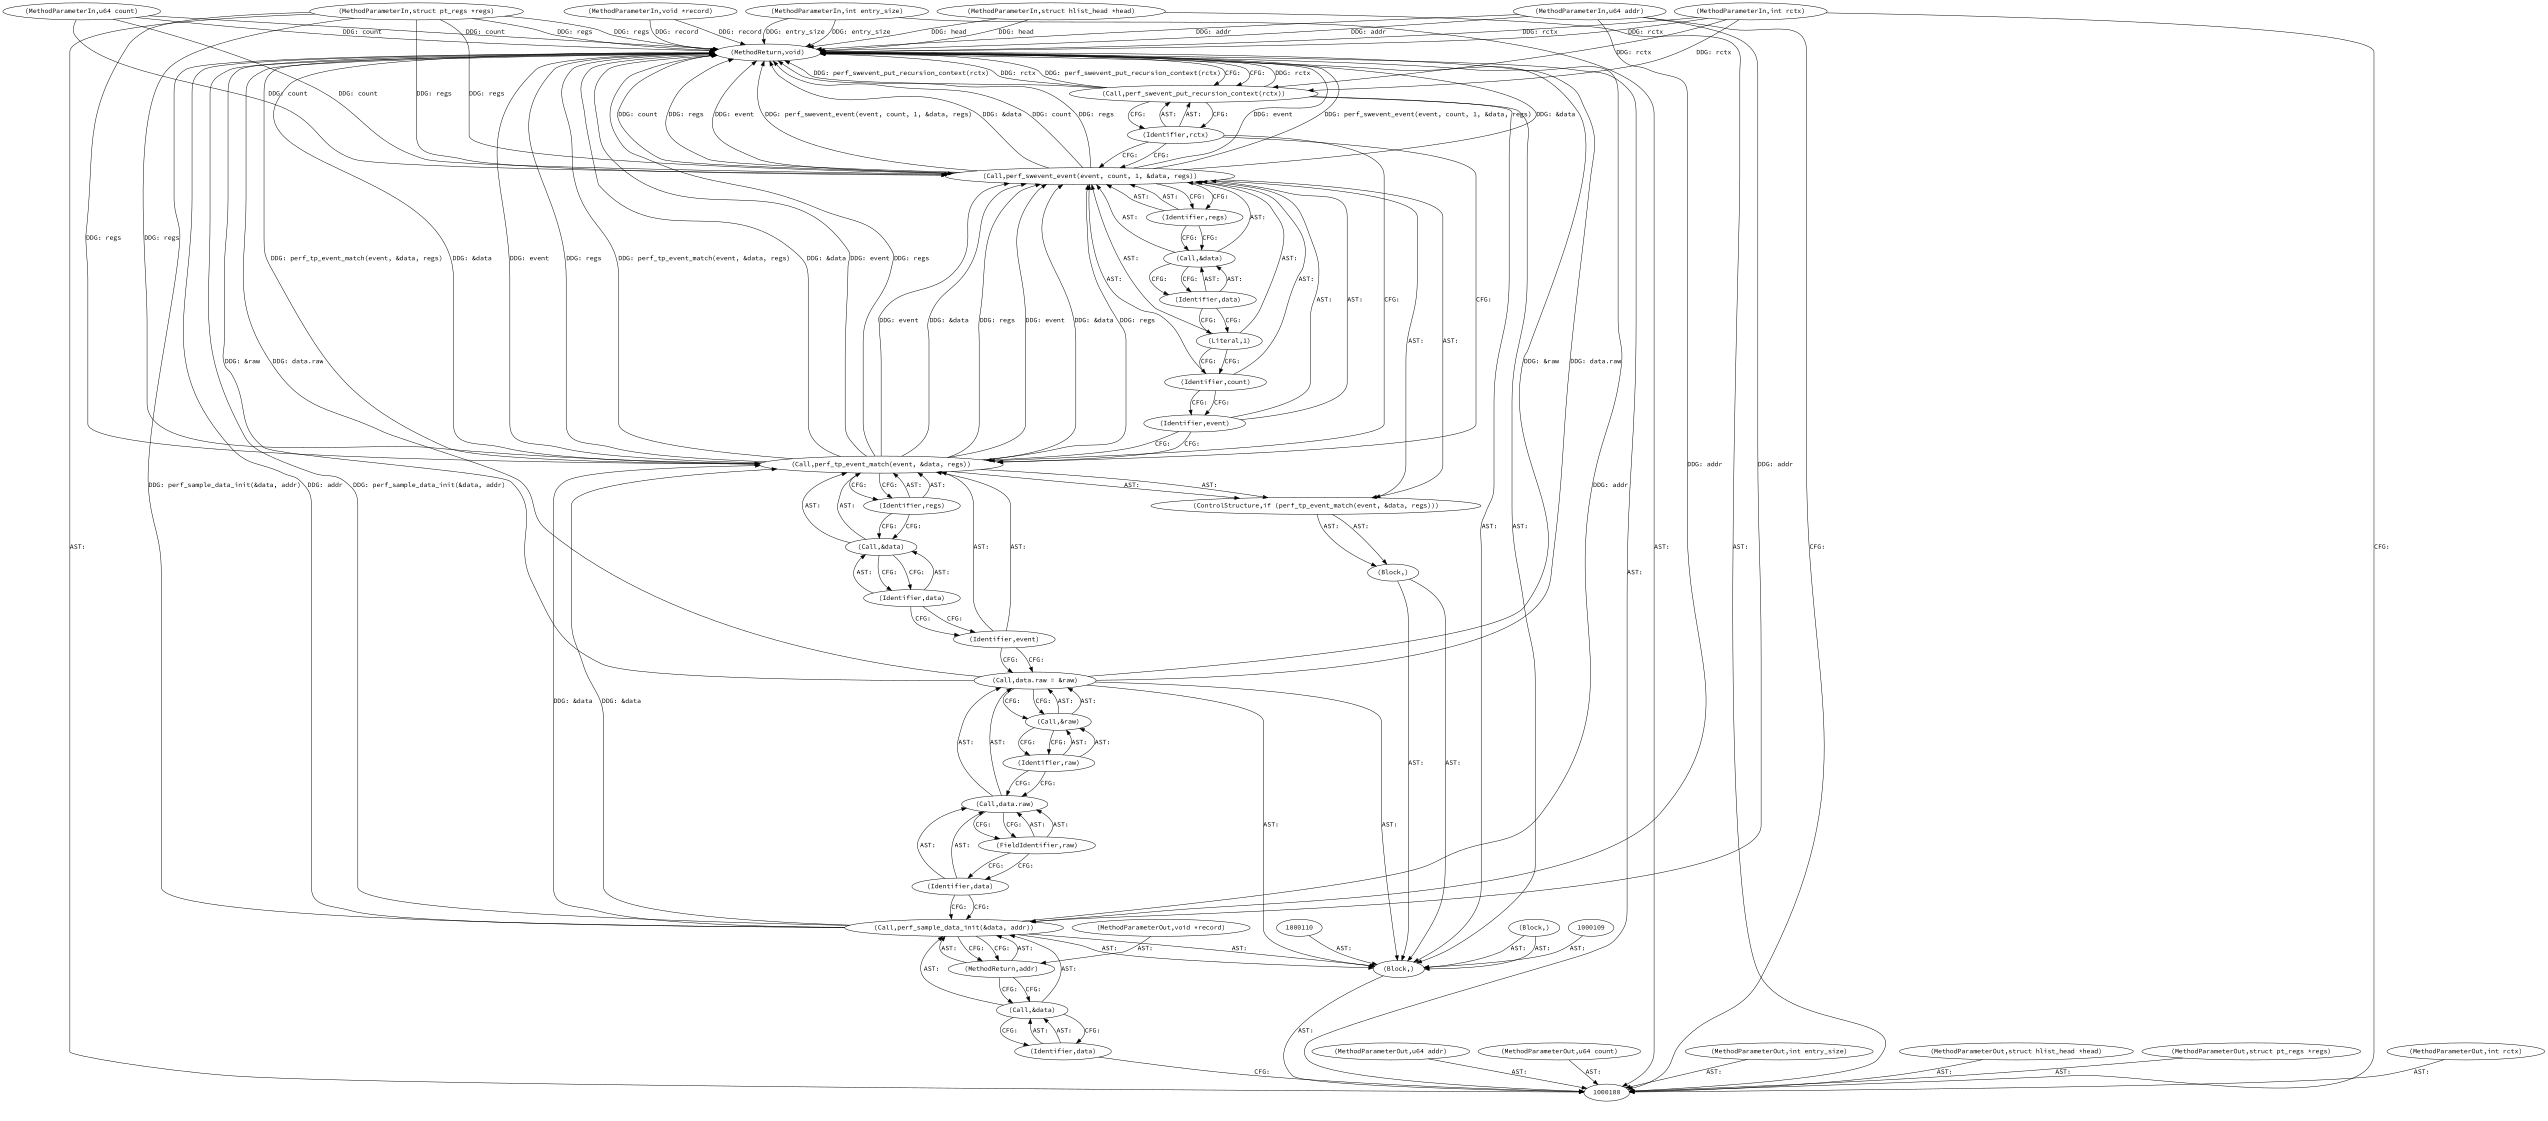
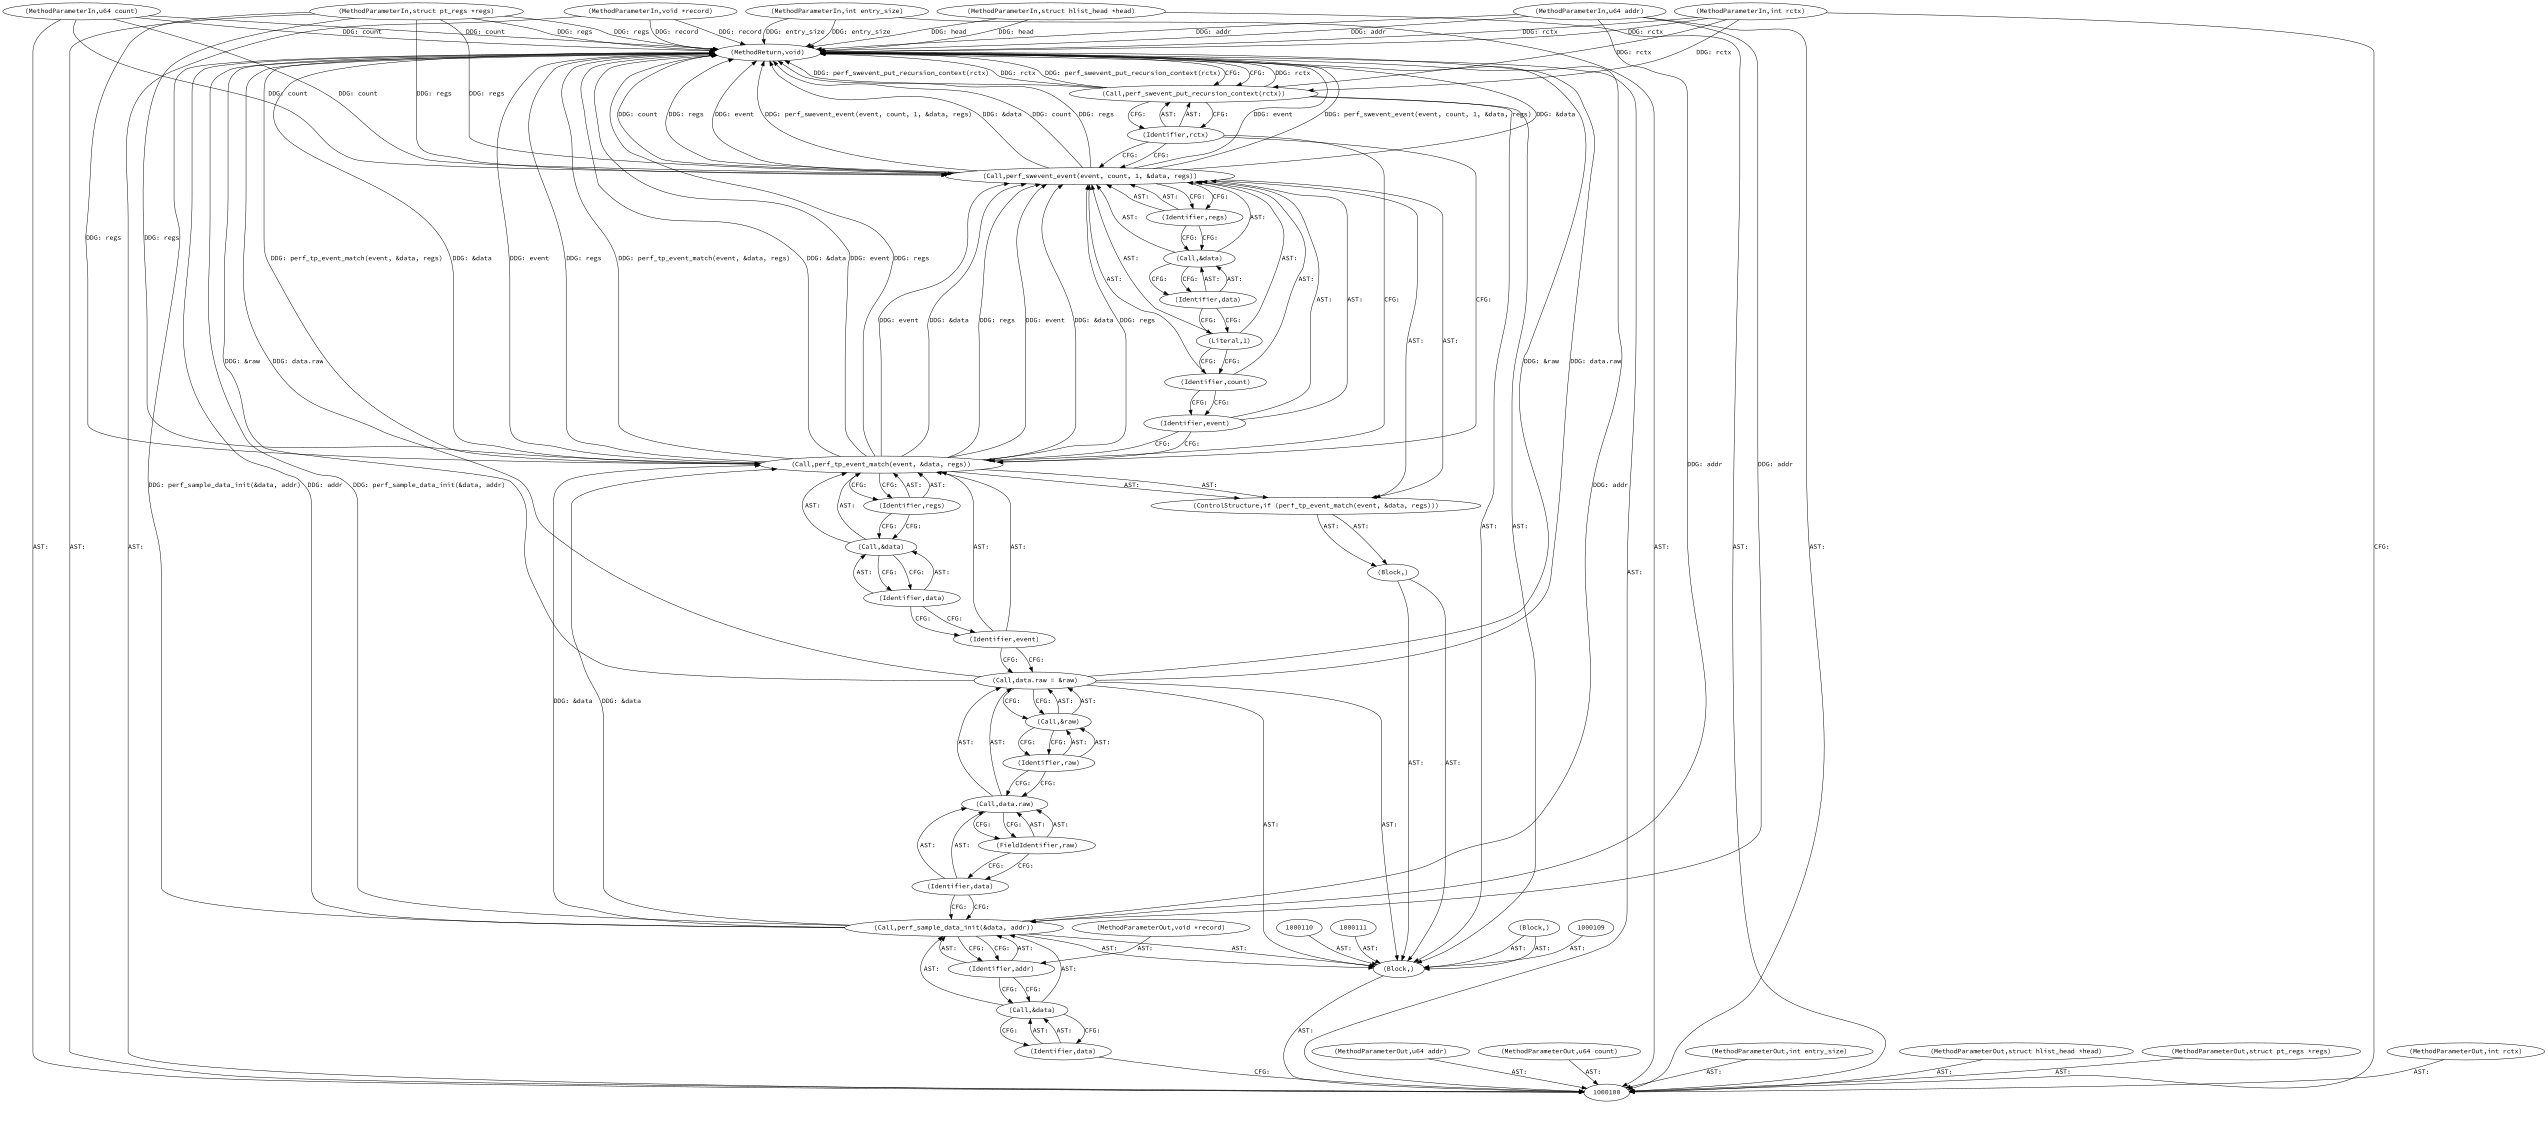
edge "(MethodParameterIn,u64 addr)" -> "1000100": label "CFG: " -> "AST: "
node "1000111": added
node "(MethodReturn,addr)": label "(MethodReturn,addr)" -> "(Identifier,addr)"
edge "(MethodParameterIn,void *record)" -> "1000100": added, label "AST:"
edge "(MethodParameterIn,u64 count)" -> "1000100": added, label "AST:"
